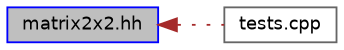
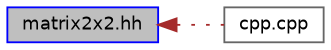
node "tests.cpp": label "tests.cpp" -> "cpp.cpp"
